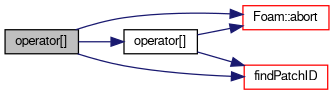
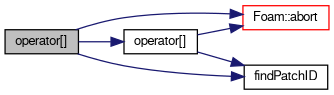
node "findPatchID": color red -> black
